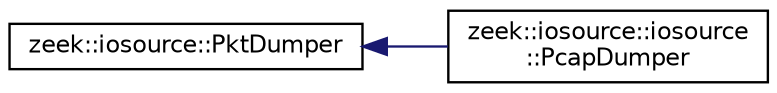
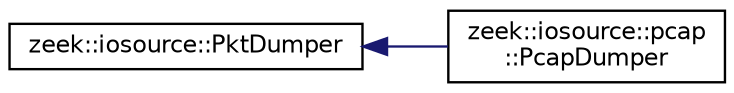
node "zeek::iosource::iosource ::PcapDumper": label "zeek::iosource::iosource ::PcapDumper" -> "zeek::iosource::pcap ::PcapDumper"
